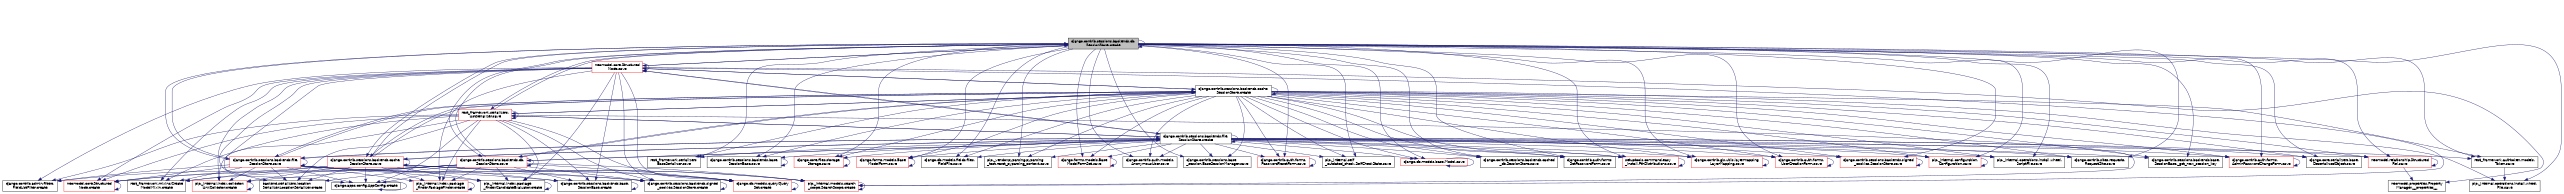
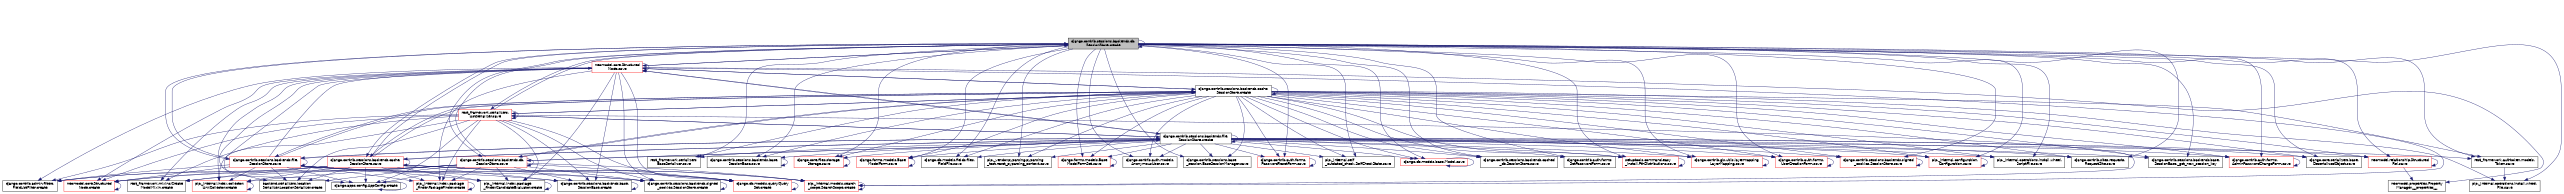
edge "django.contrib.sessions.backends.file. SessionStore.create" -> "django.contrib.auth.forms. SetPasswordForm.save": removed
edge "django.contrib.sessions.backends.cache. SessionStore.save" -> "django.contrib.admin.filters. FieldListFilter.create": added
edge "django.contrib.sessions.backends.file. SessionStore.save" -> "rest_framework.mixins.Create ModelMixin.create": now "django.contrib.sessions.backends.file. SessionStore.save" -> "neomodel.core.Structured Node.save"
